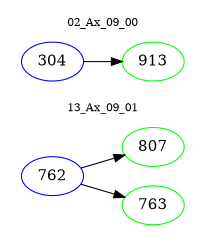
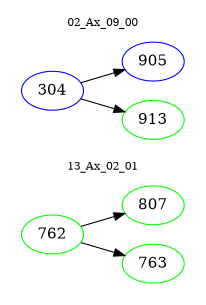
node "905": added
cluster "13_Ax_09_01": label "13_Ax_09_01" -> "13_Ax_02_01"
node "762": color blue -> green
